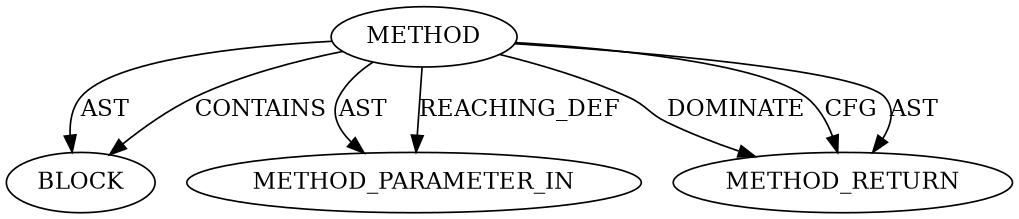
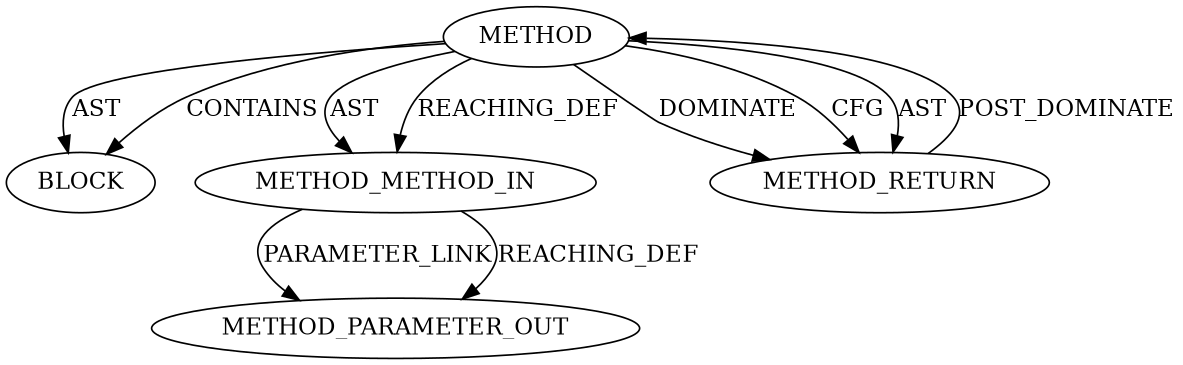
edge "METHOD_RETURN" -> "METHOD": added, label "POST_DOMINATE"
node "METHOD_PARAMETER_IN": label "METHOD_PARAMETER_IN" -> "METHOD_METHOD_IN"
node "METHOD_PARAMETER_OUT": added
